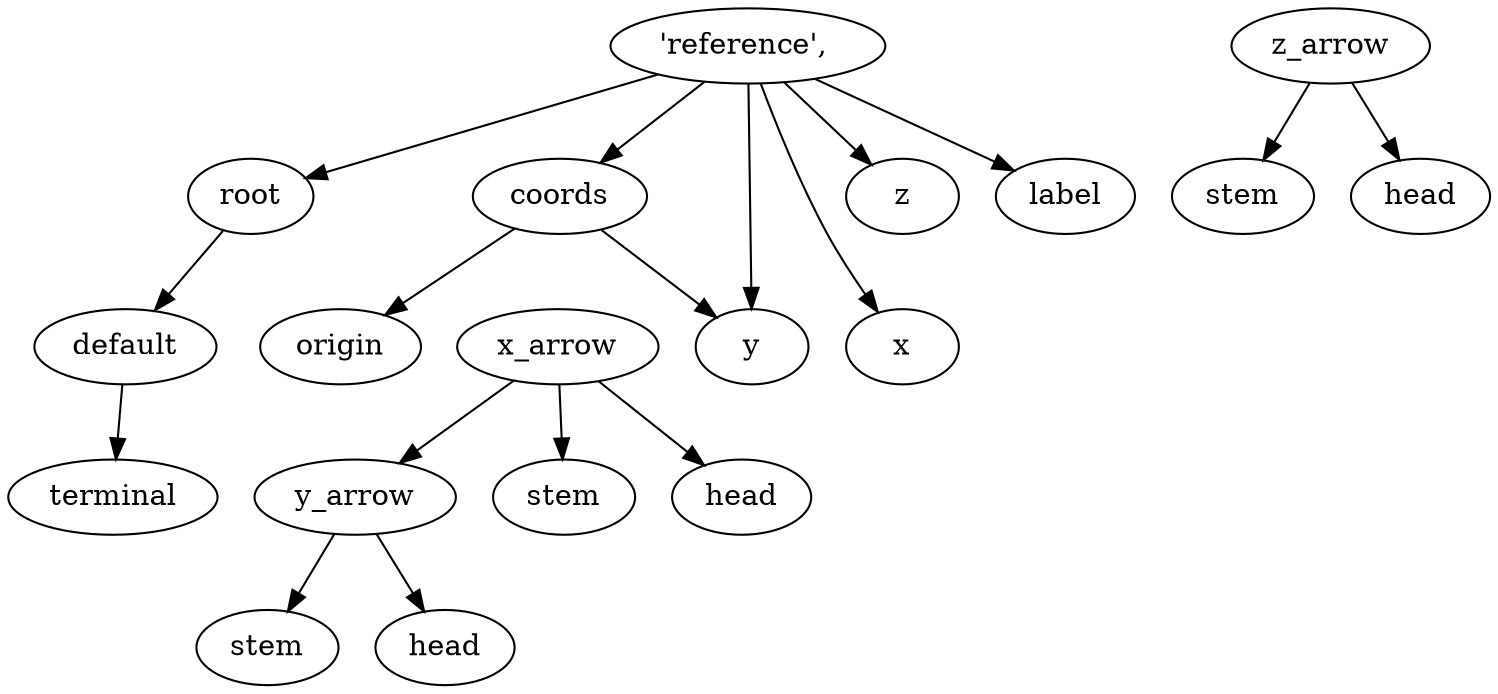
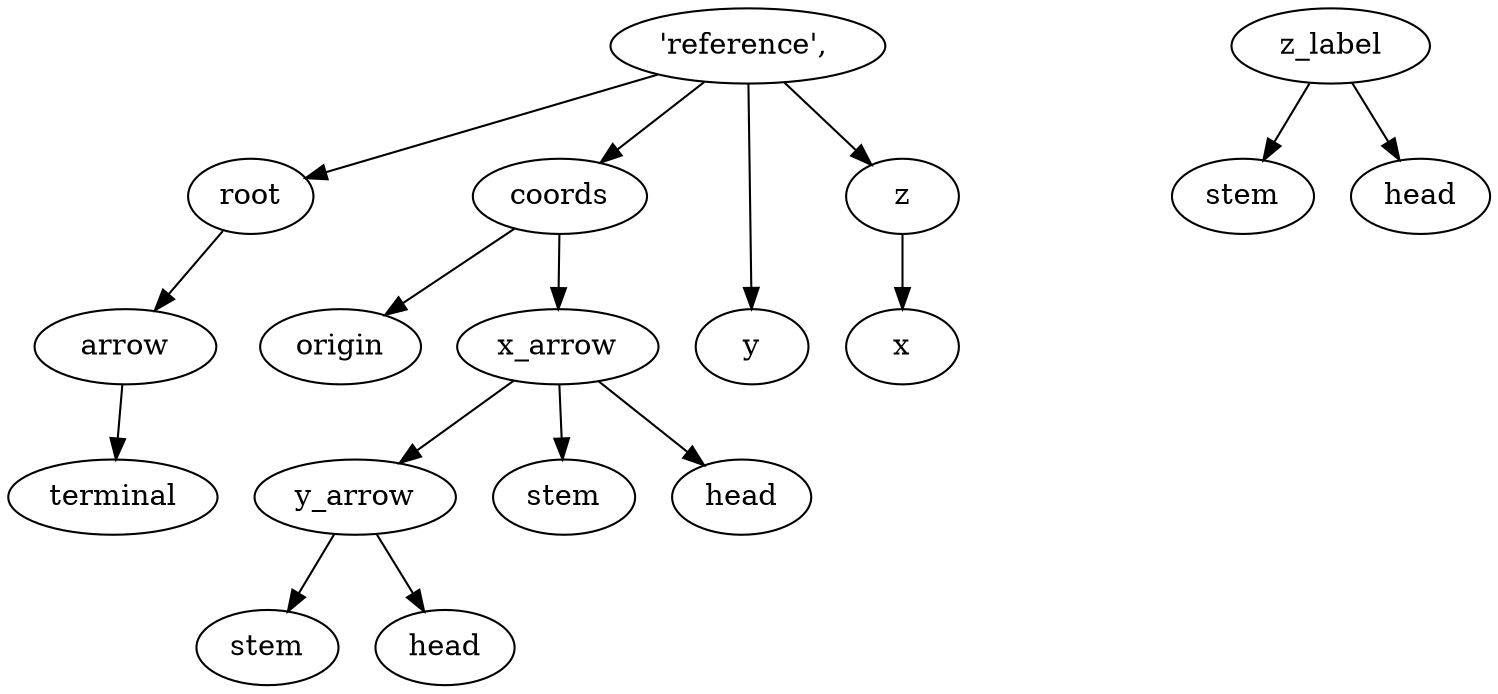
node "z_arrow": label "z_arrow" -> "z_label"
edge "'reference'," -> "x": now "z" -> "x"
node "label": removed
edge "coords" -> "y": now "coords" -> "x_arrow"
node "default": label "default" -> "arrow"
